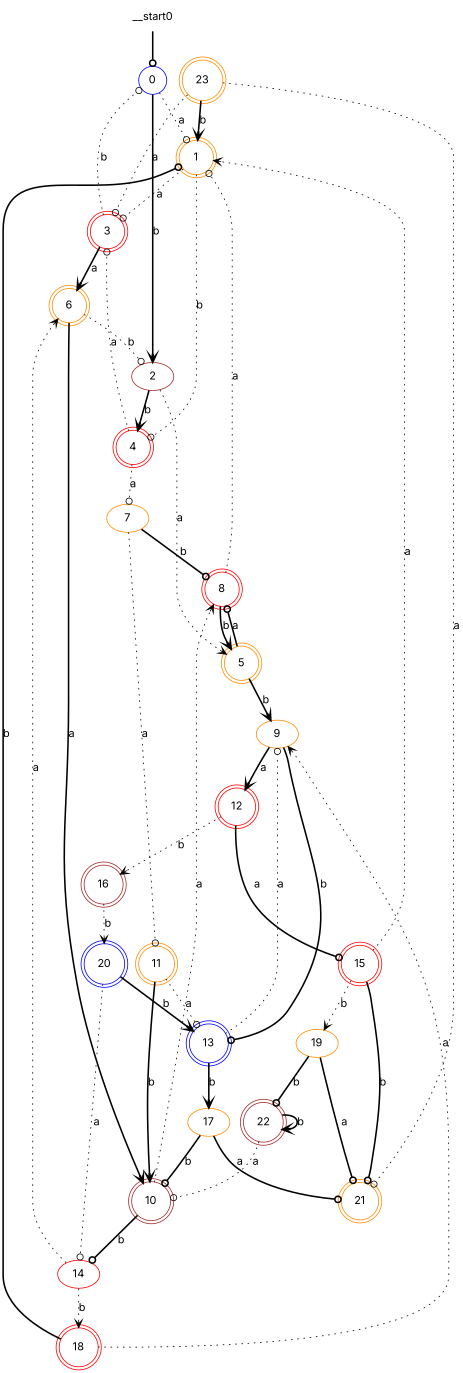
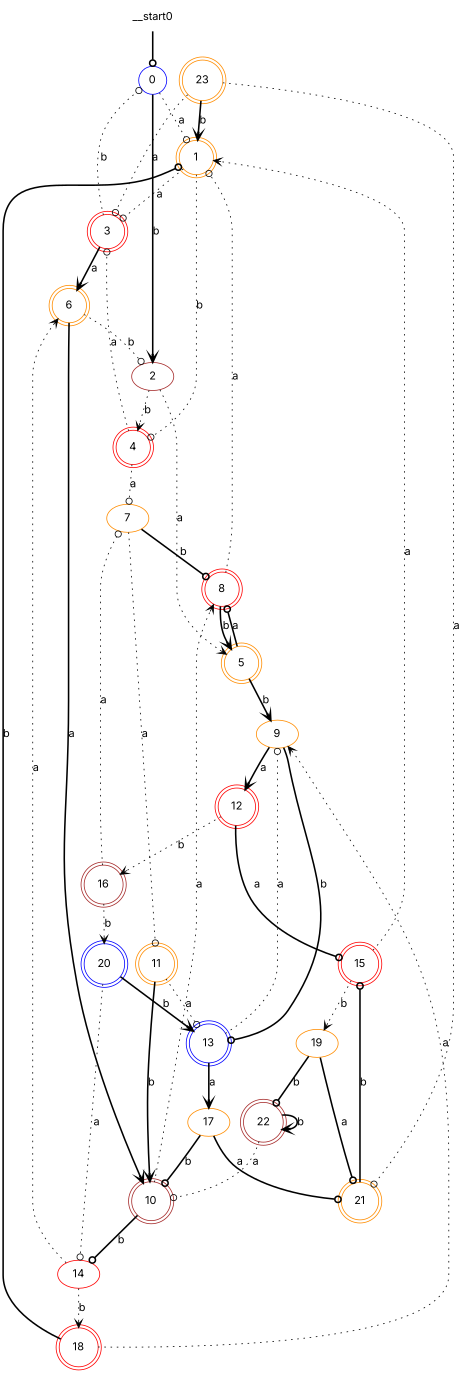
edge "2" -> "4": style bold -> dotted
edge "16" -> "7": added, label "a"
edge "15" -> "21": reversed
edge "13" -> "17": label "b" -> "a"
